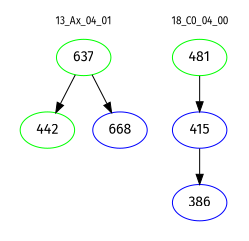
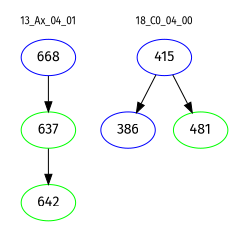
edge "637" -> "668": reversed
edge "481" -> "415": reversed
node "442": label "442" -> "642"
